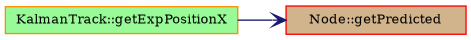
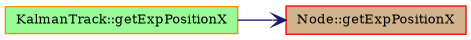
node "Node::getPredicted": label "Node::getPredicted" -> "Node::getExpPositionX"
